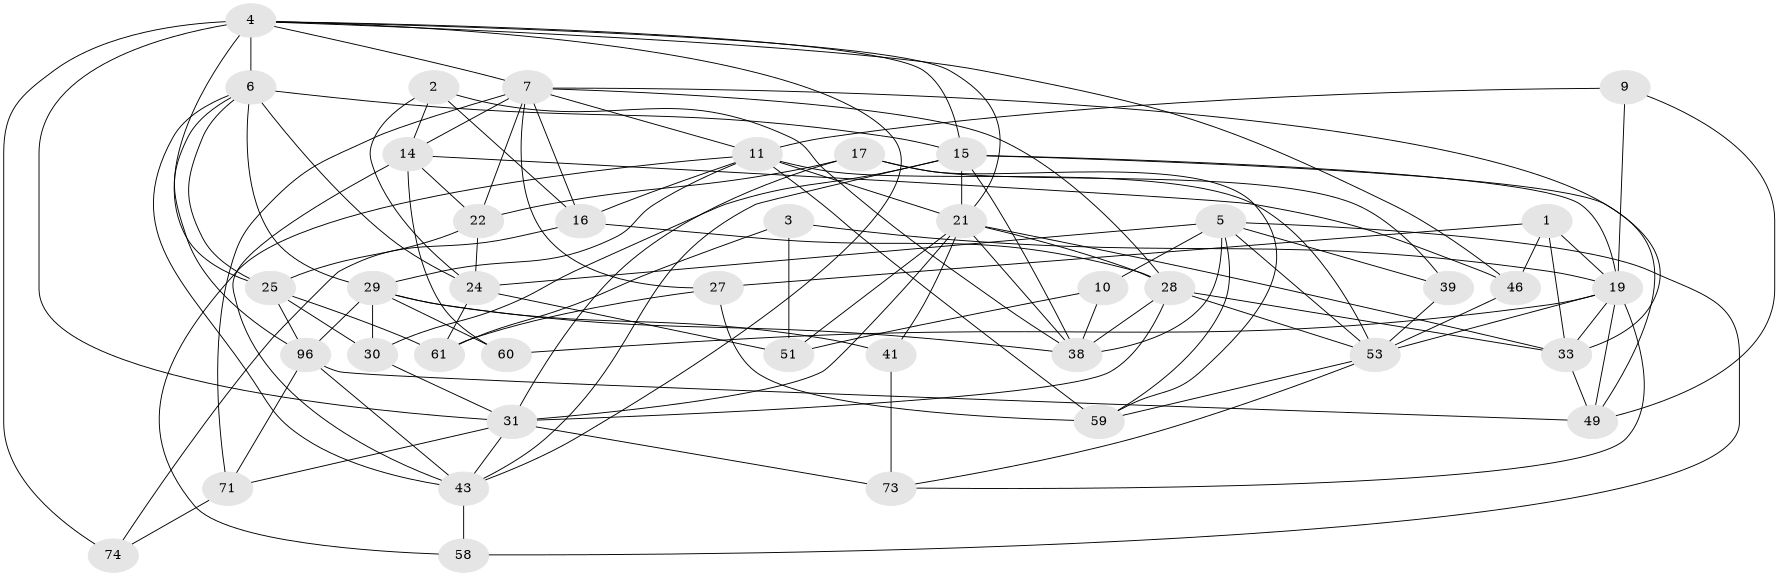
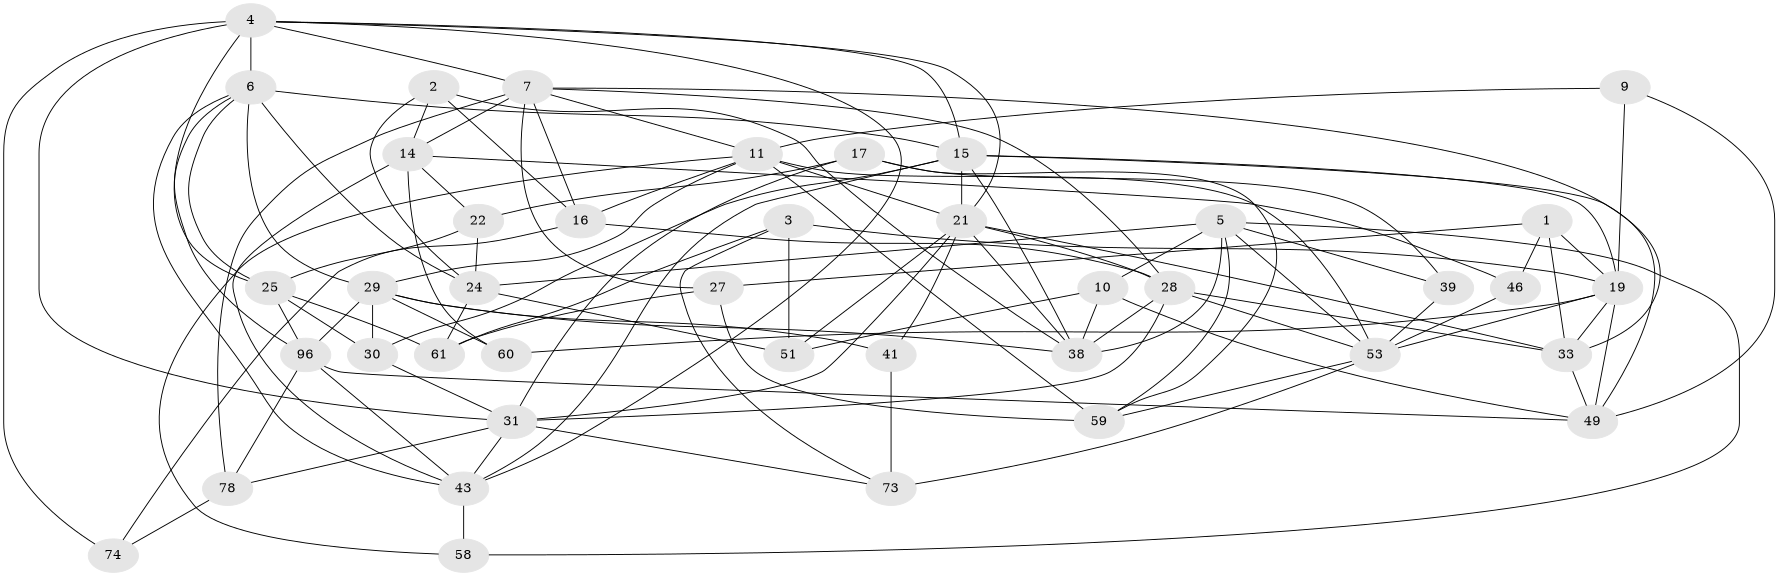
edge "4" -- "46": removed
edge "7" -- "22": removed
edge "10" -- "49": added
edge "19" -- "73": now "3" -- "73"
node "71": label "71" -> "78"
